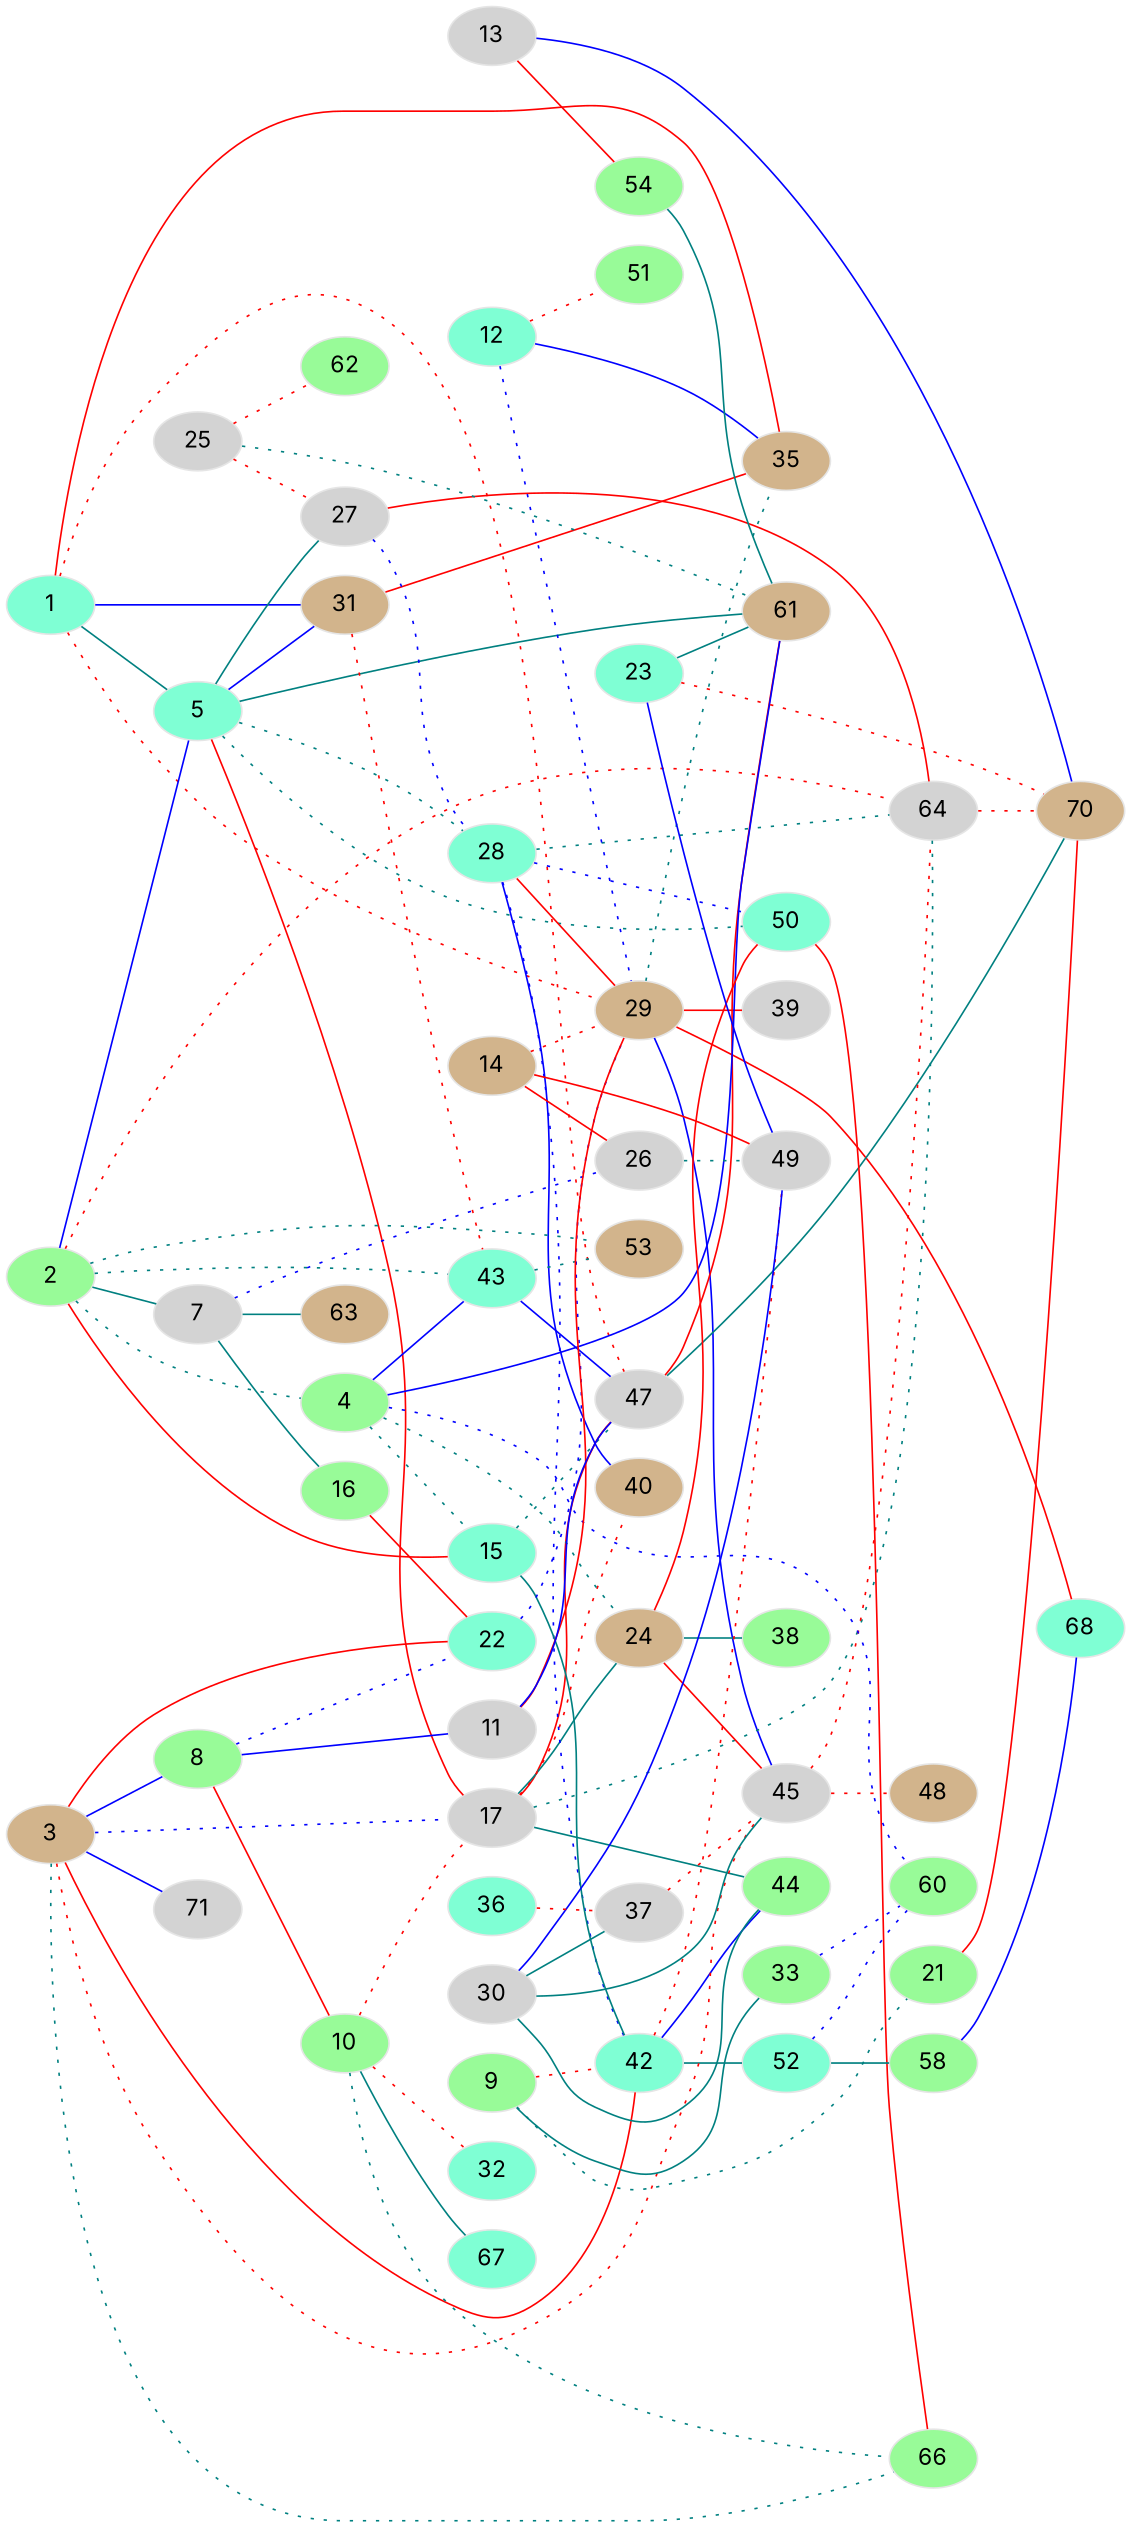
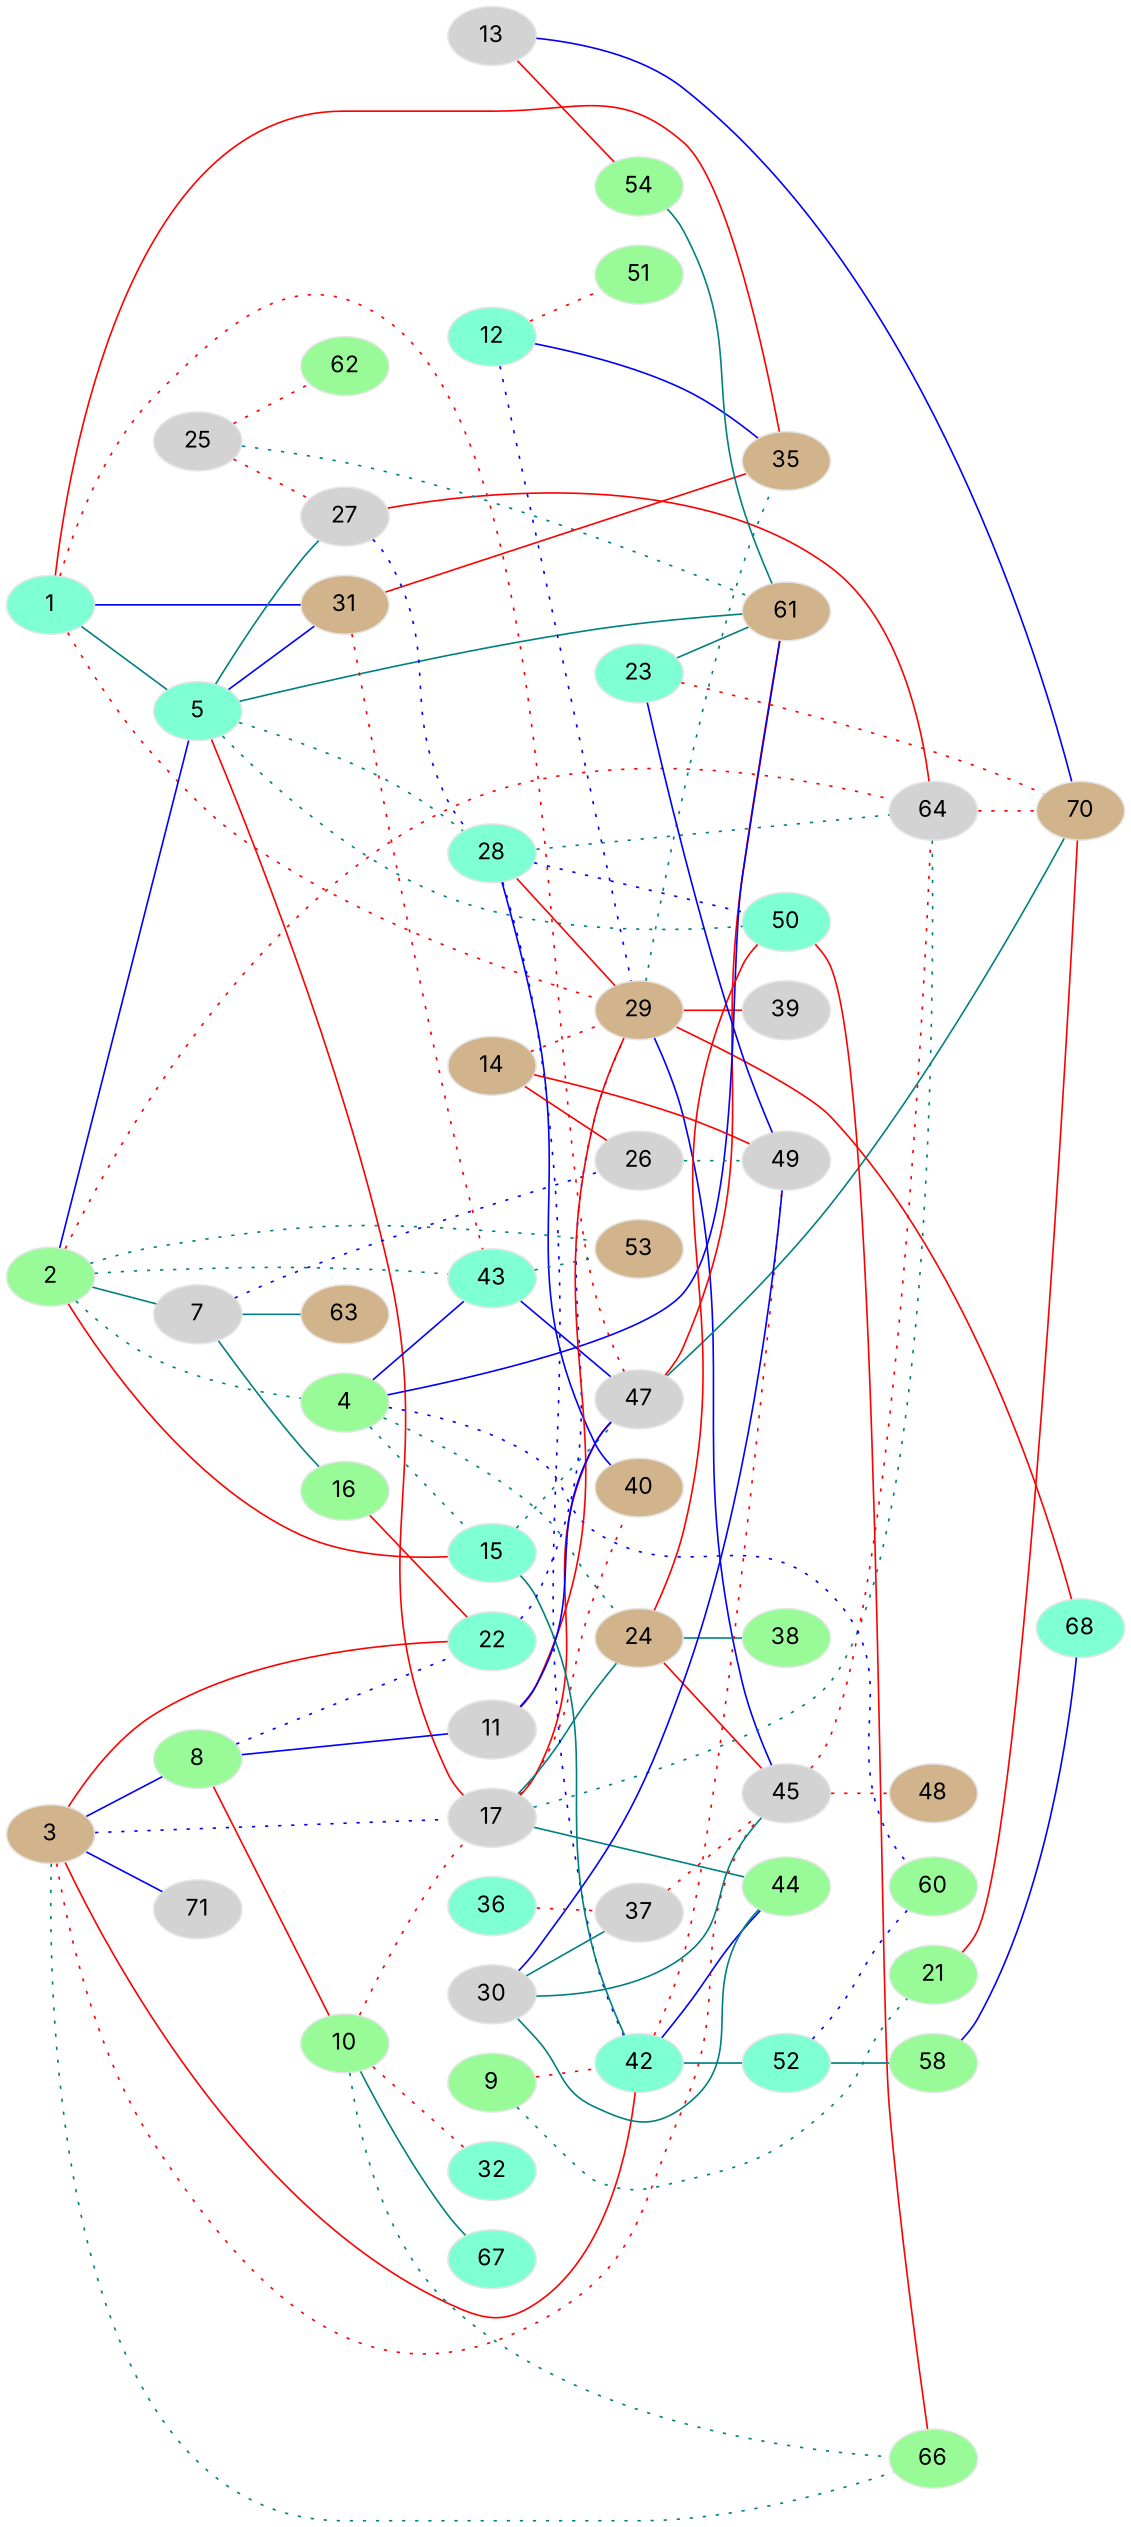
node "33": removed
